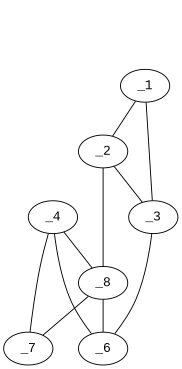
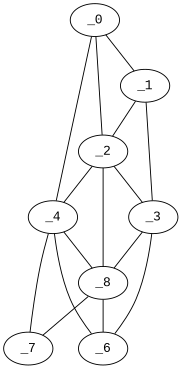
node "_0": added
edge "_2" -- "_4": added
edge "_3" -- "_8": added
